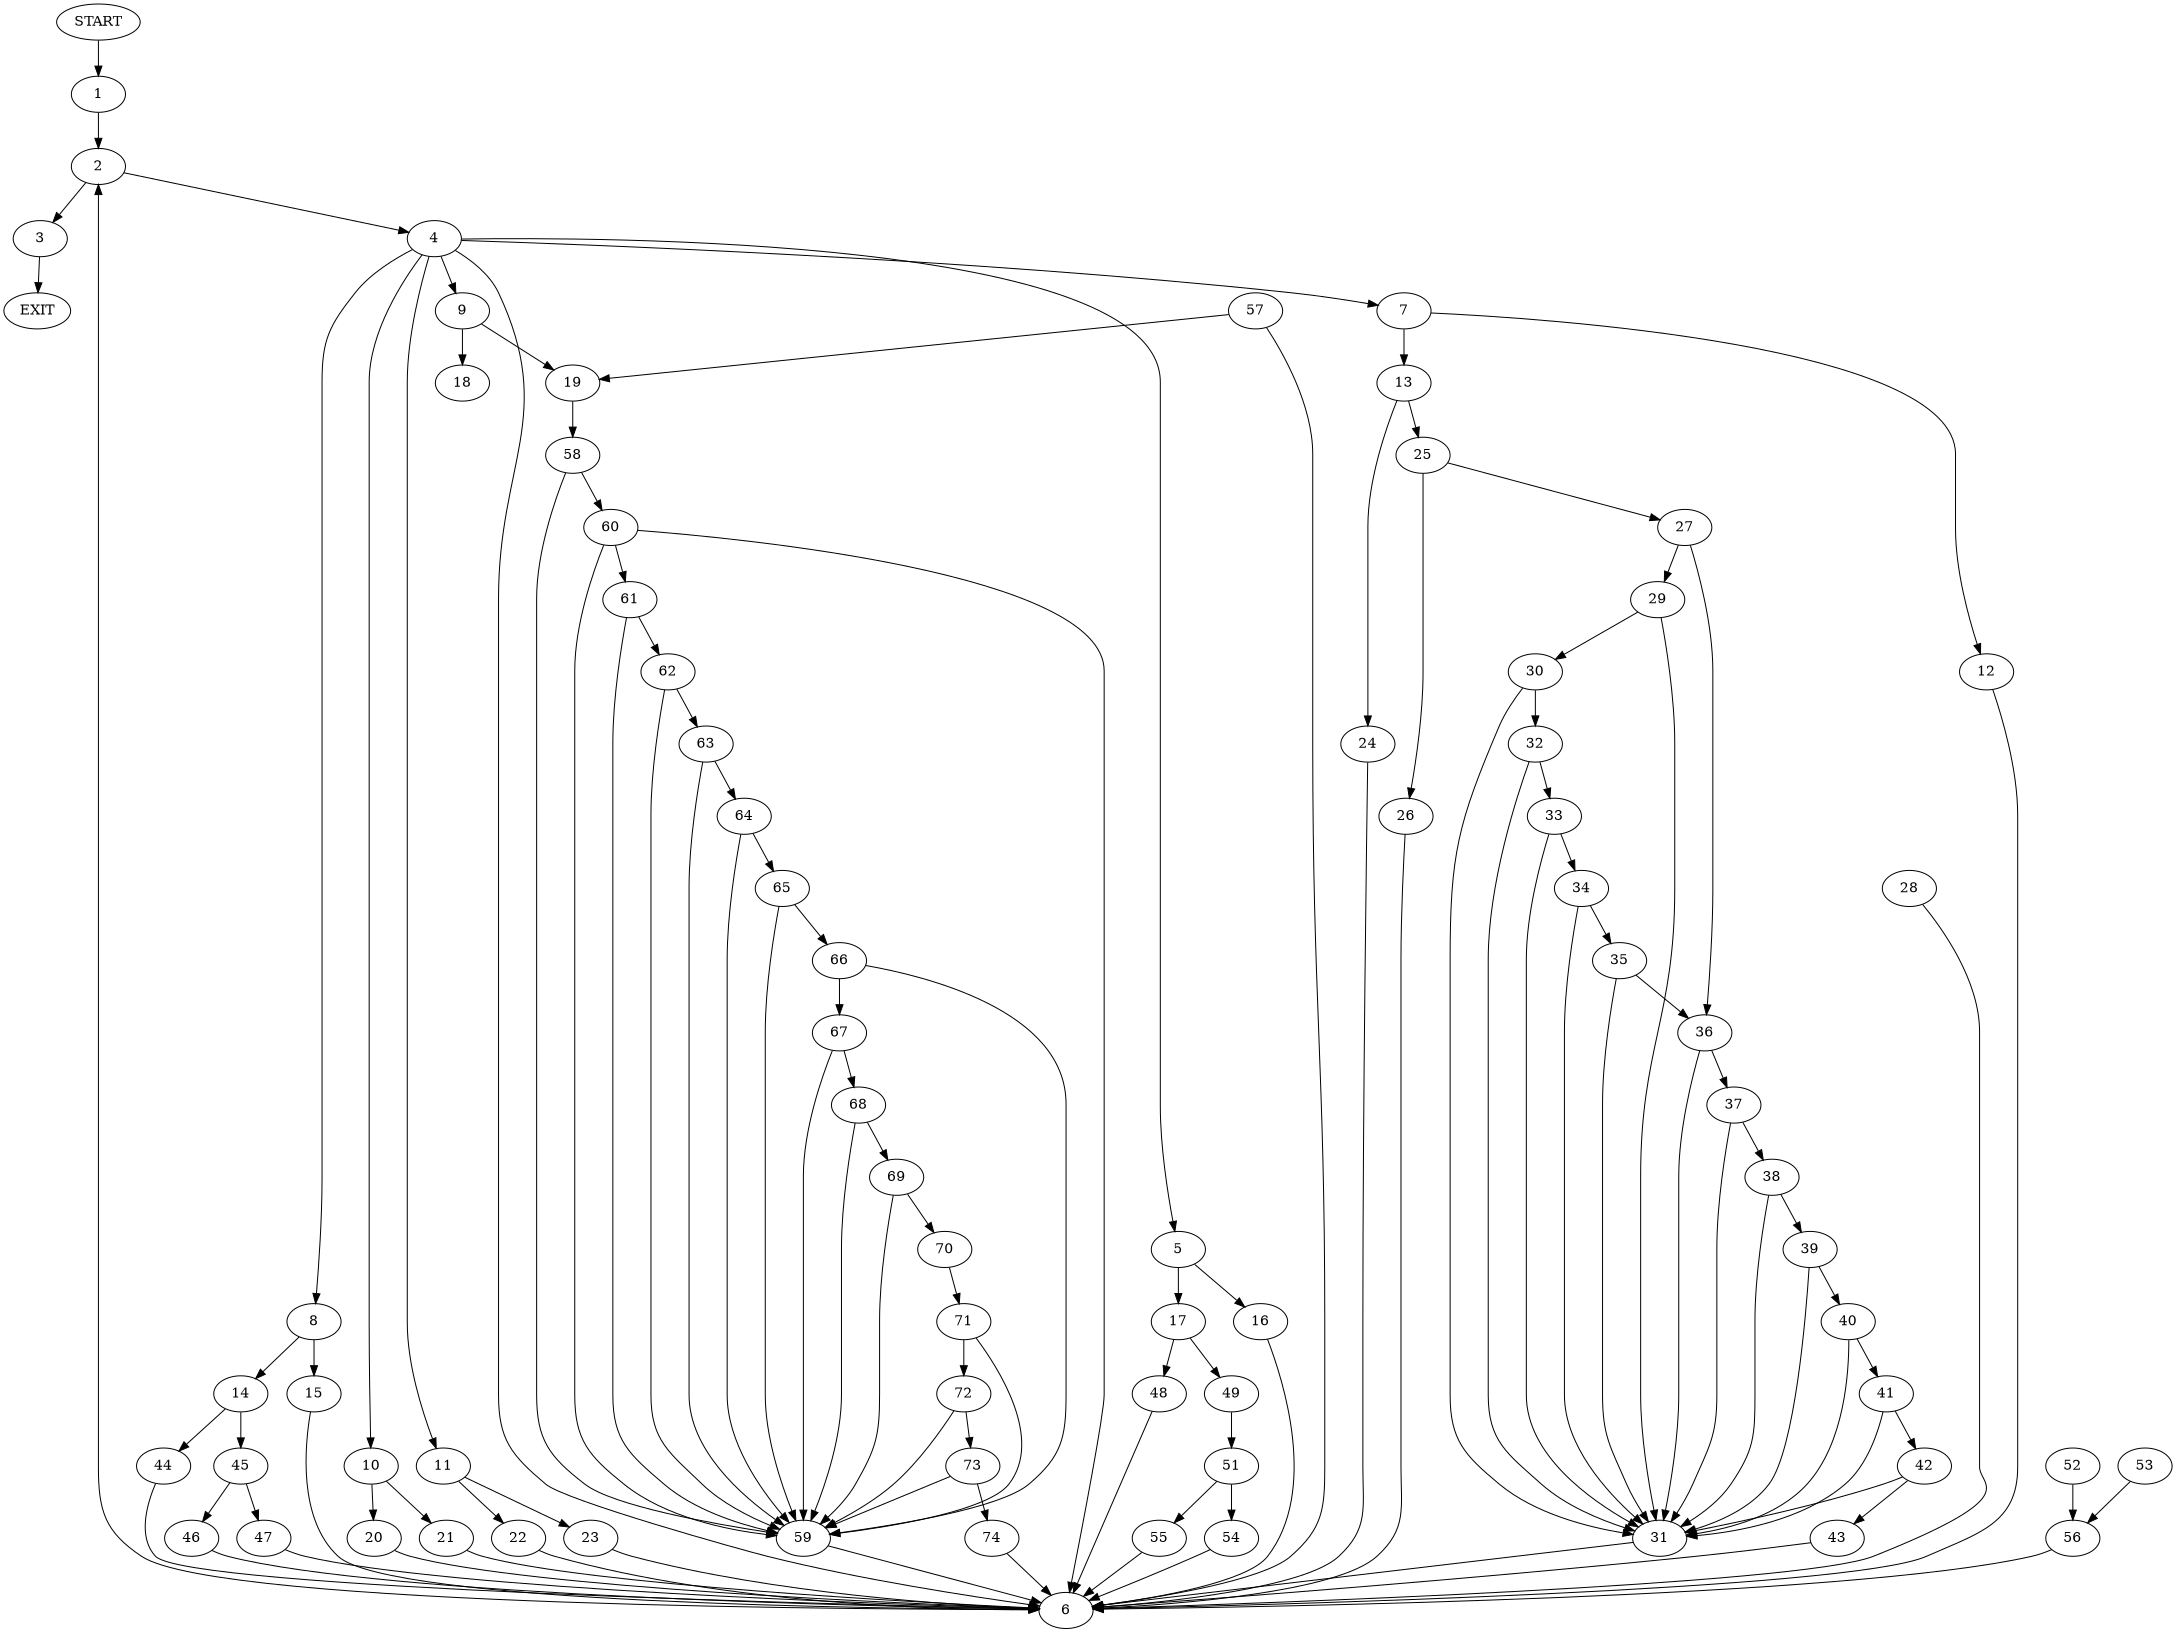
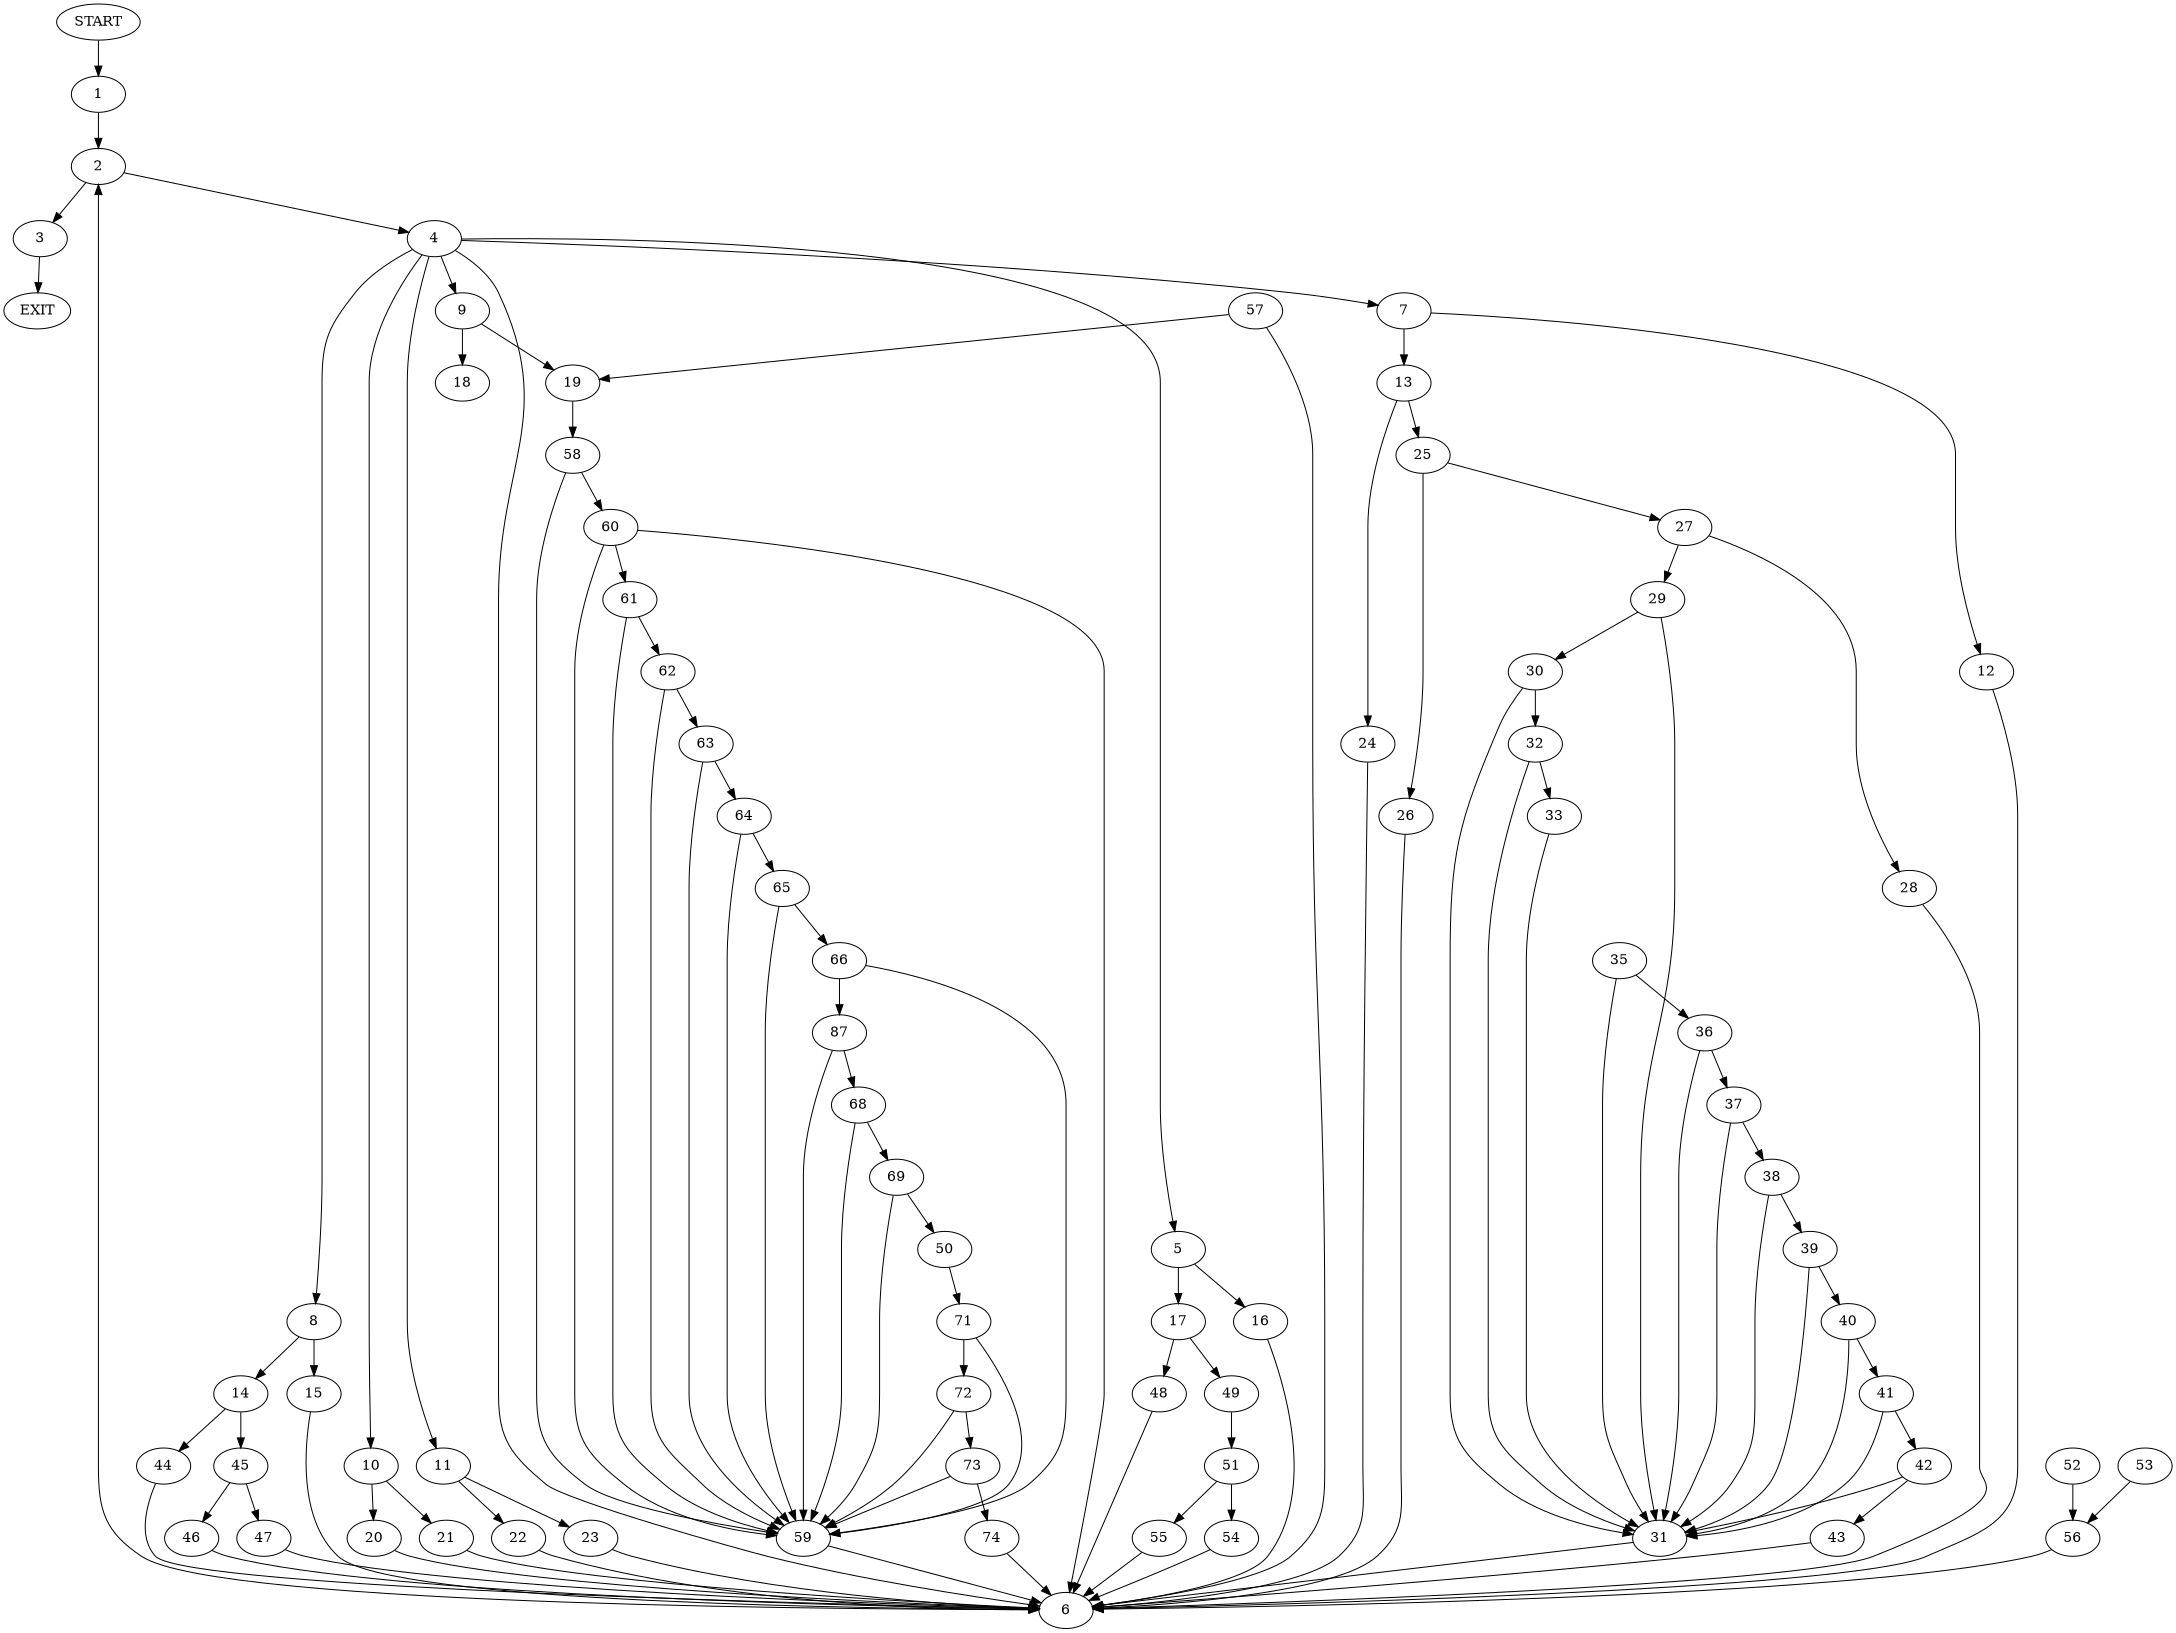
edge "27" -> "36": now "27" -> "28"
node "34": removed
node "67": label "67" -> "87"
node "70": label "70" -> "50"
